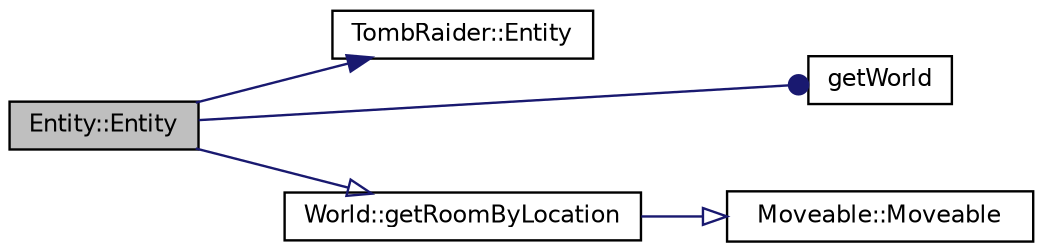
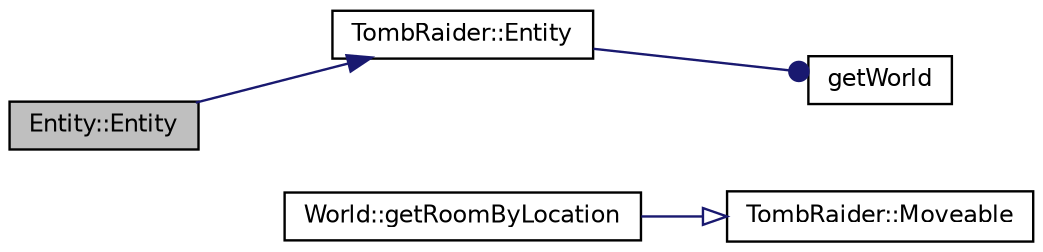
edge "Entity::Entity" -> "getWorld": now "TombRaider::Entity" -> "getWorld"
edge "Entity::Entity" -> "World::getRoomByLocation": removed
node "Moveable::Moveable": label "Moveable::Moveable" -> "TombRaider::Moveable"
